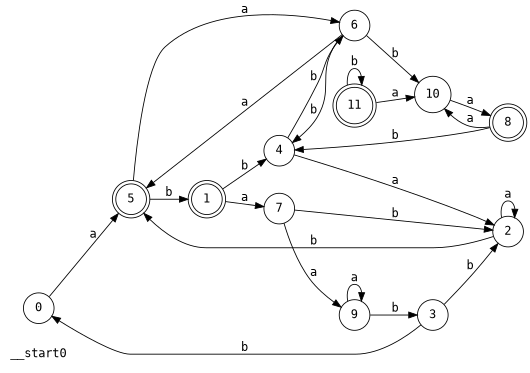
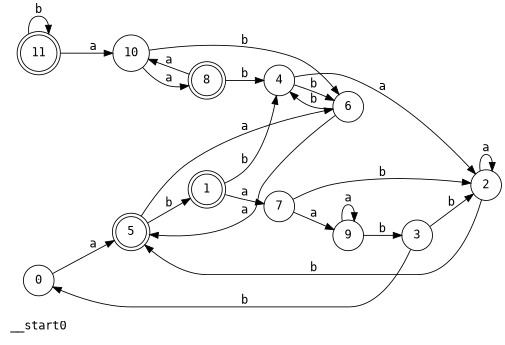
edge "6" -> "10": reversed
